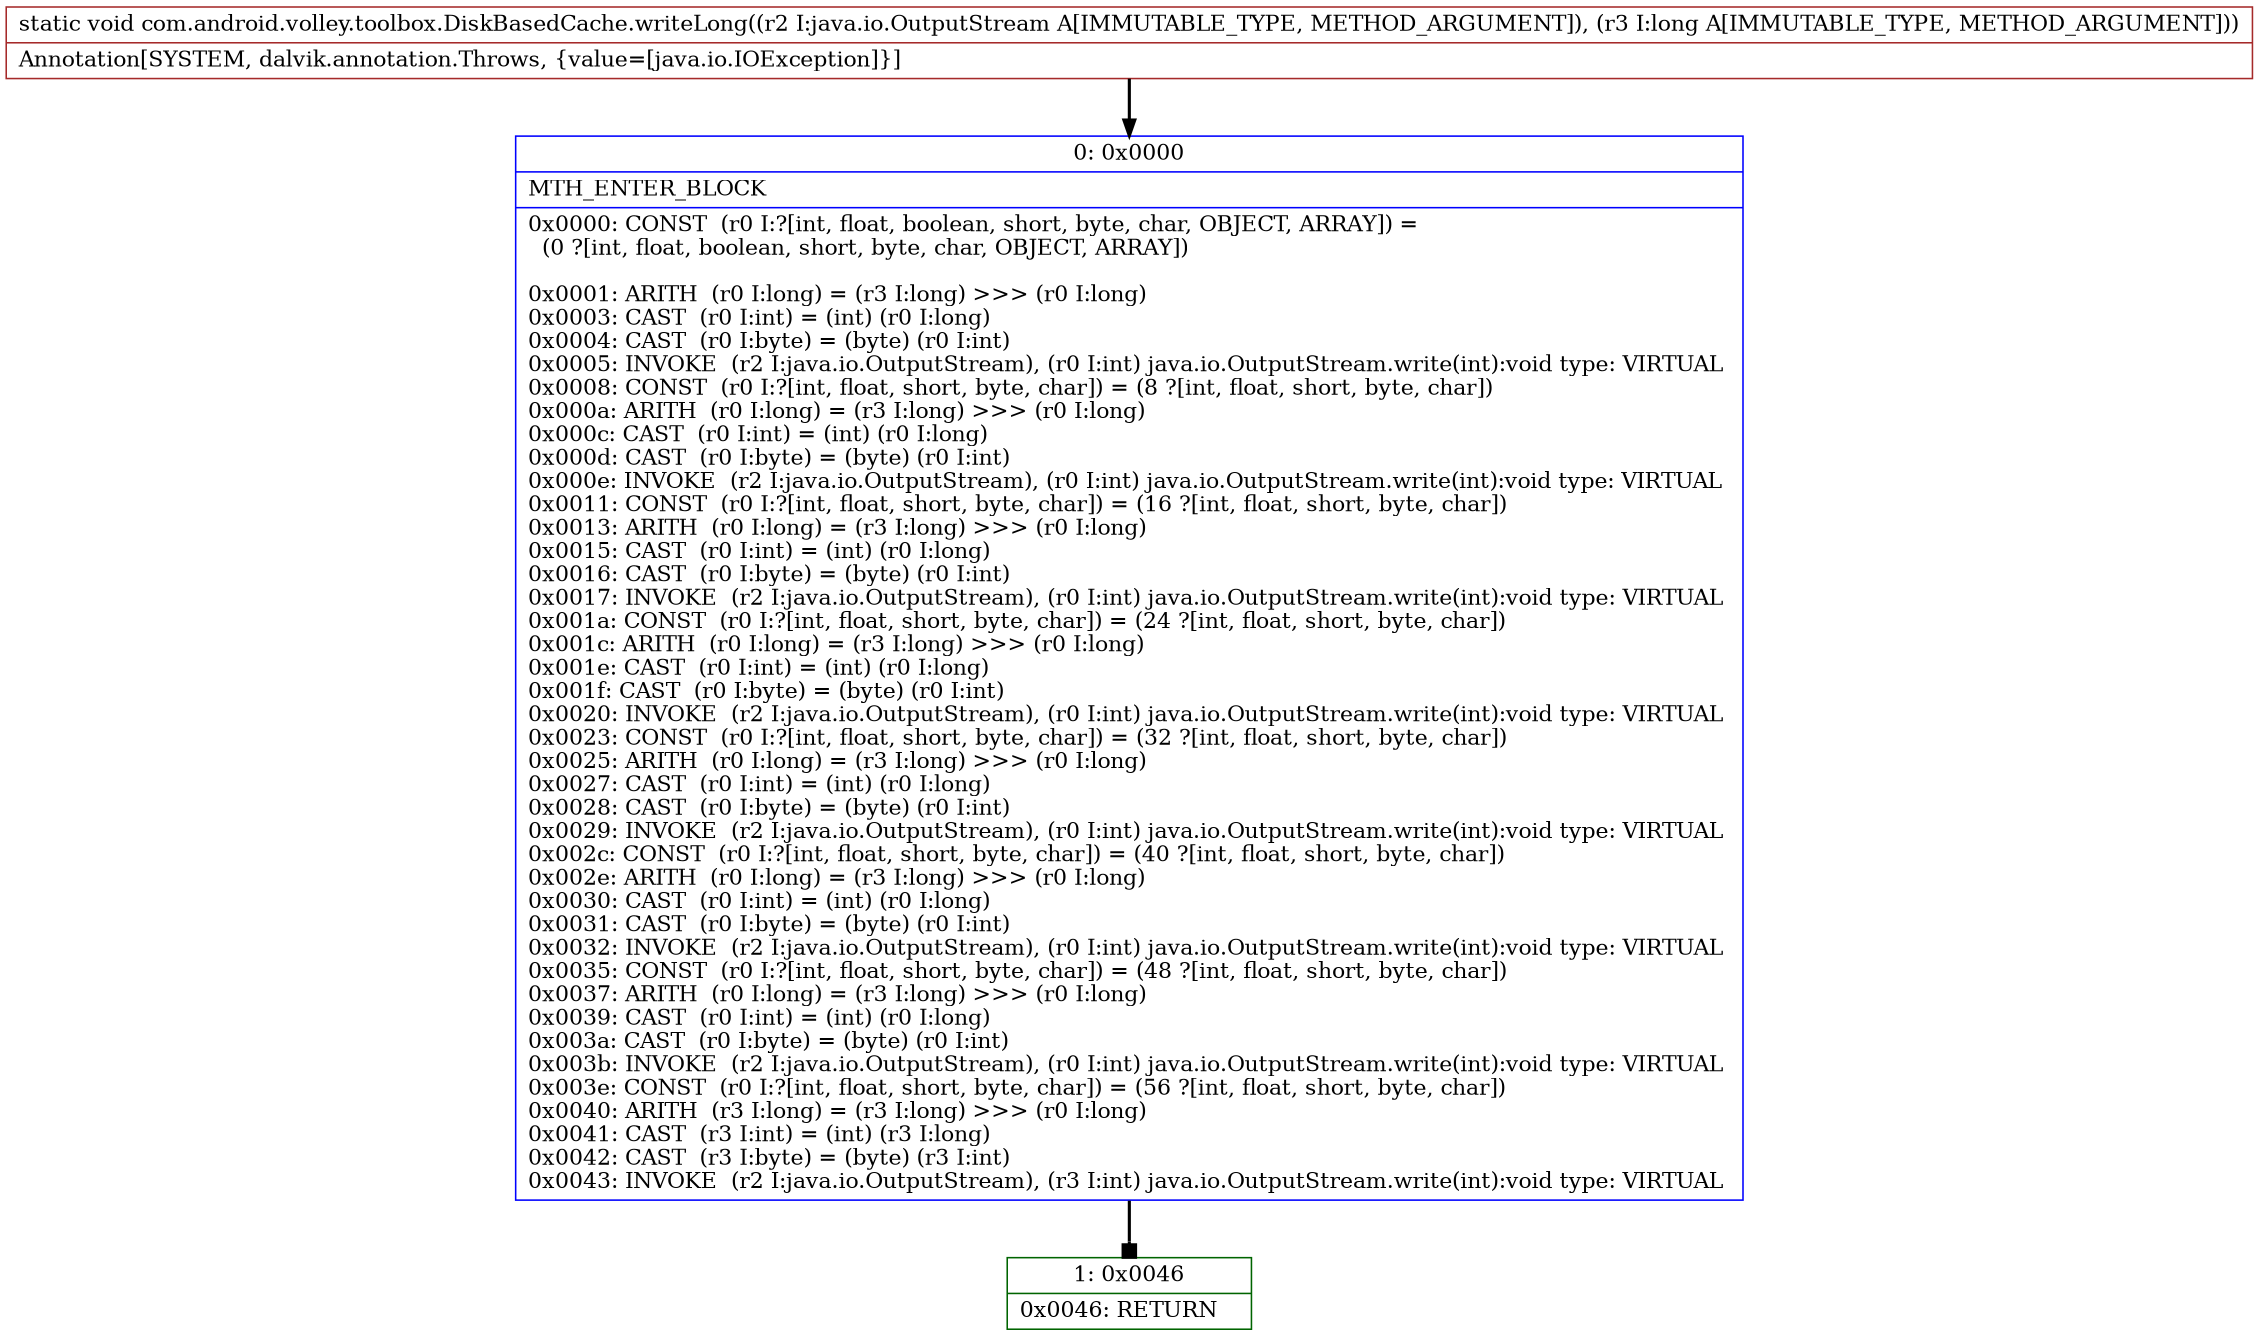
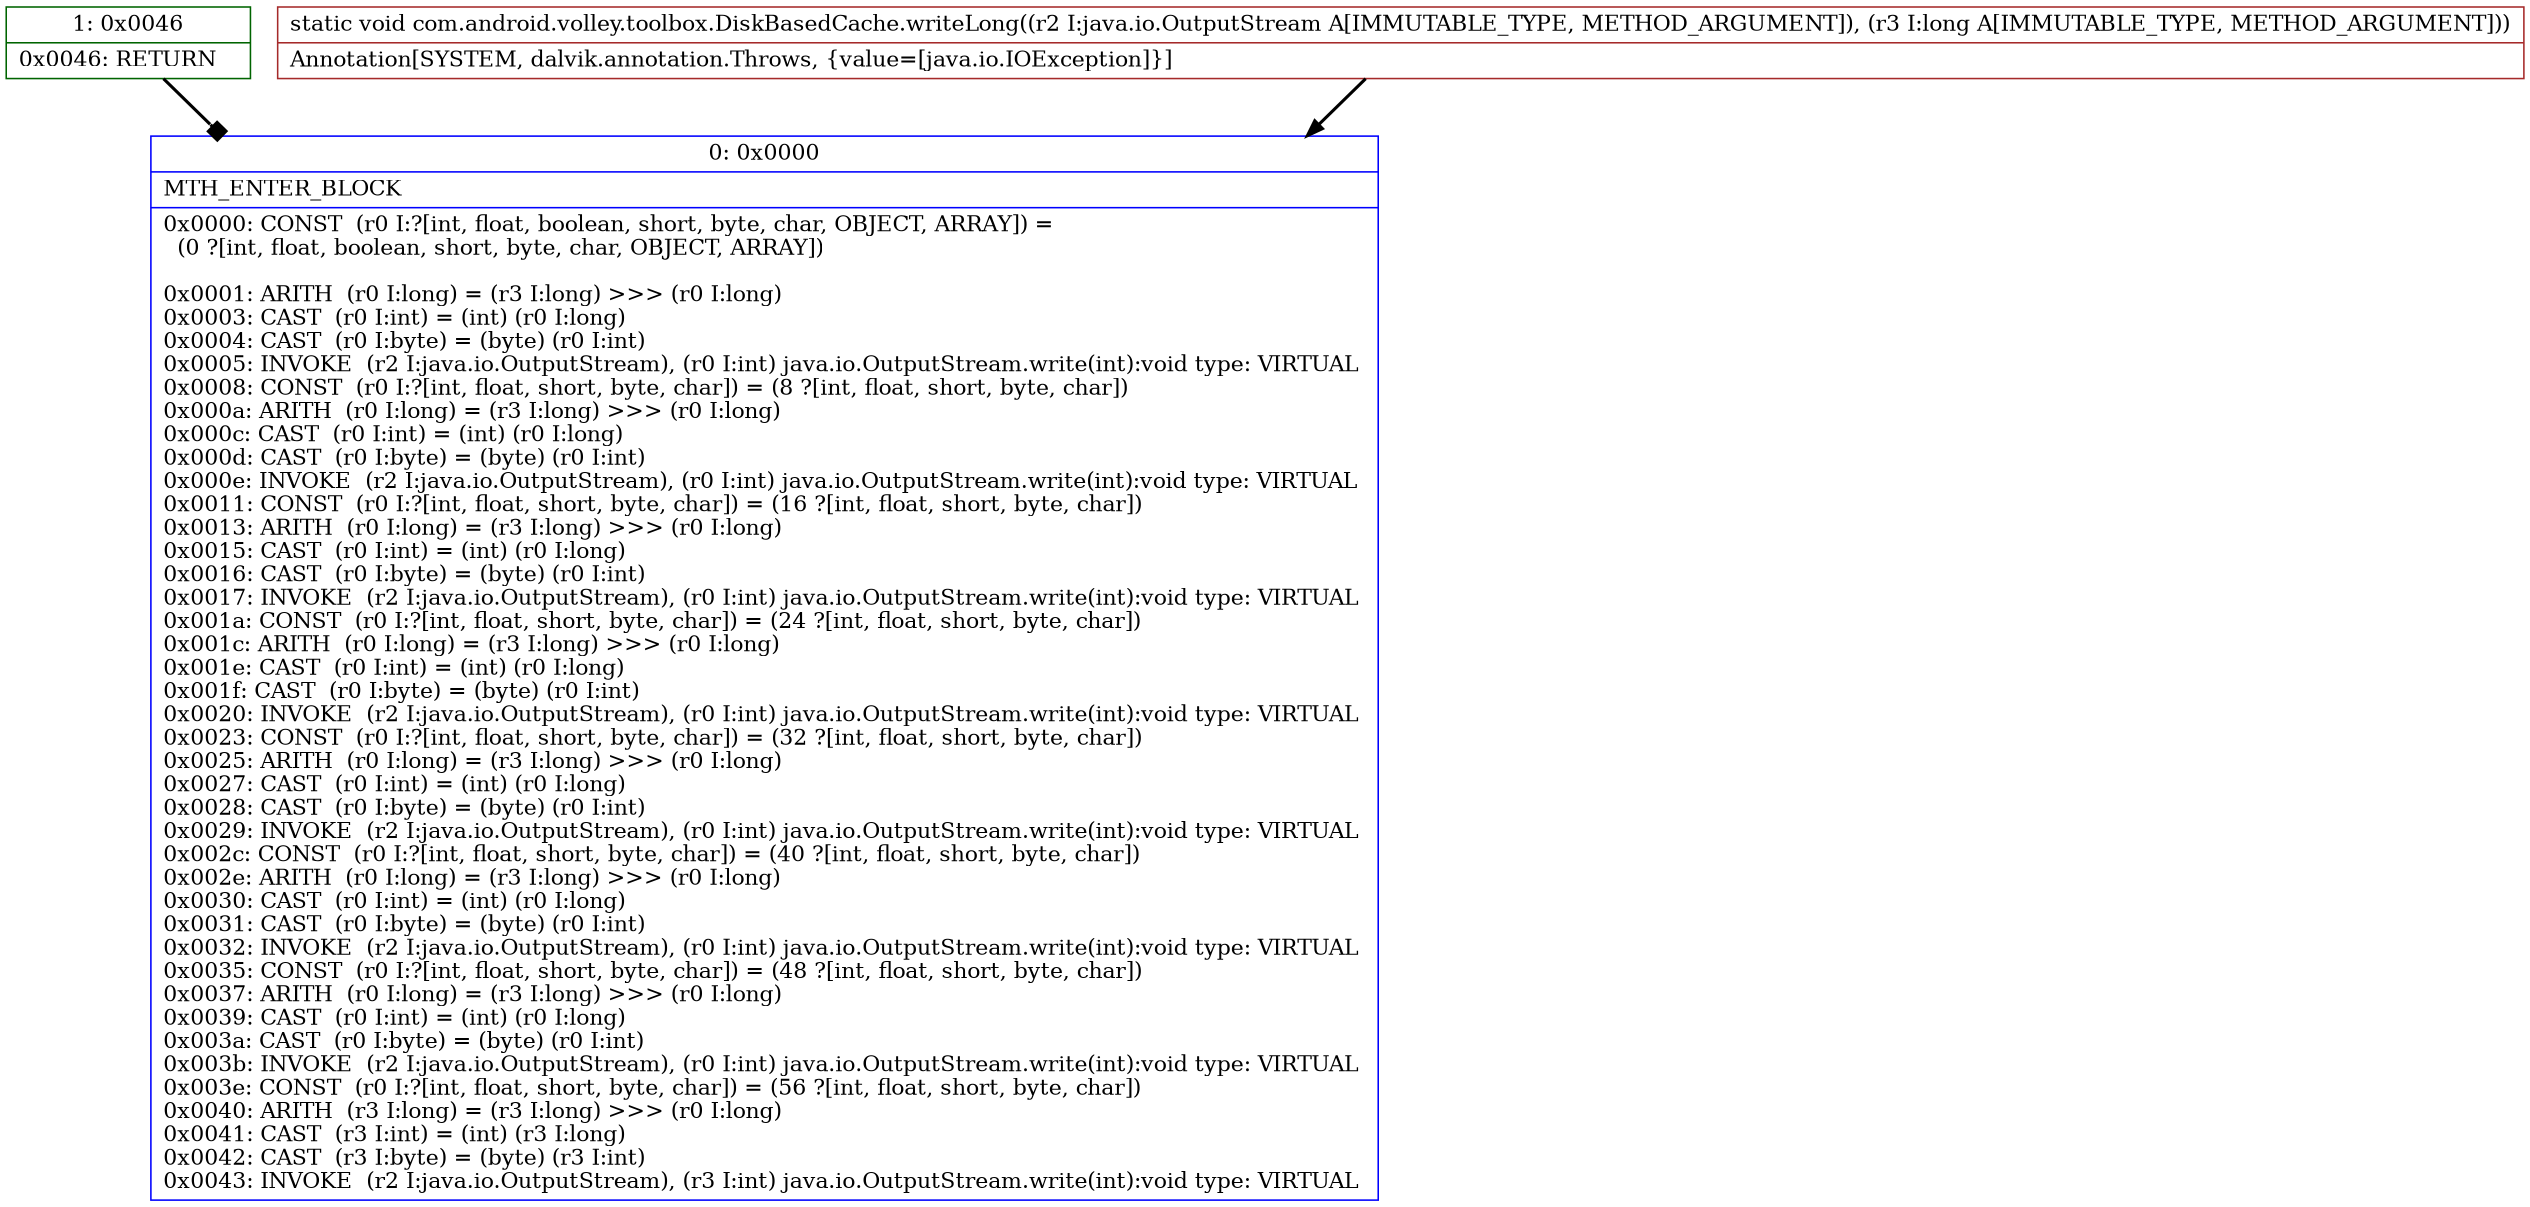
edge "0: 0x0000" -> "1: 0x0046": reversed
